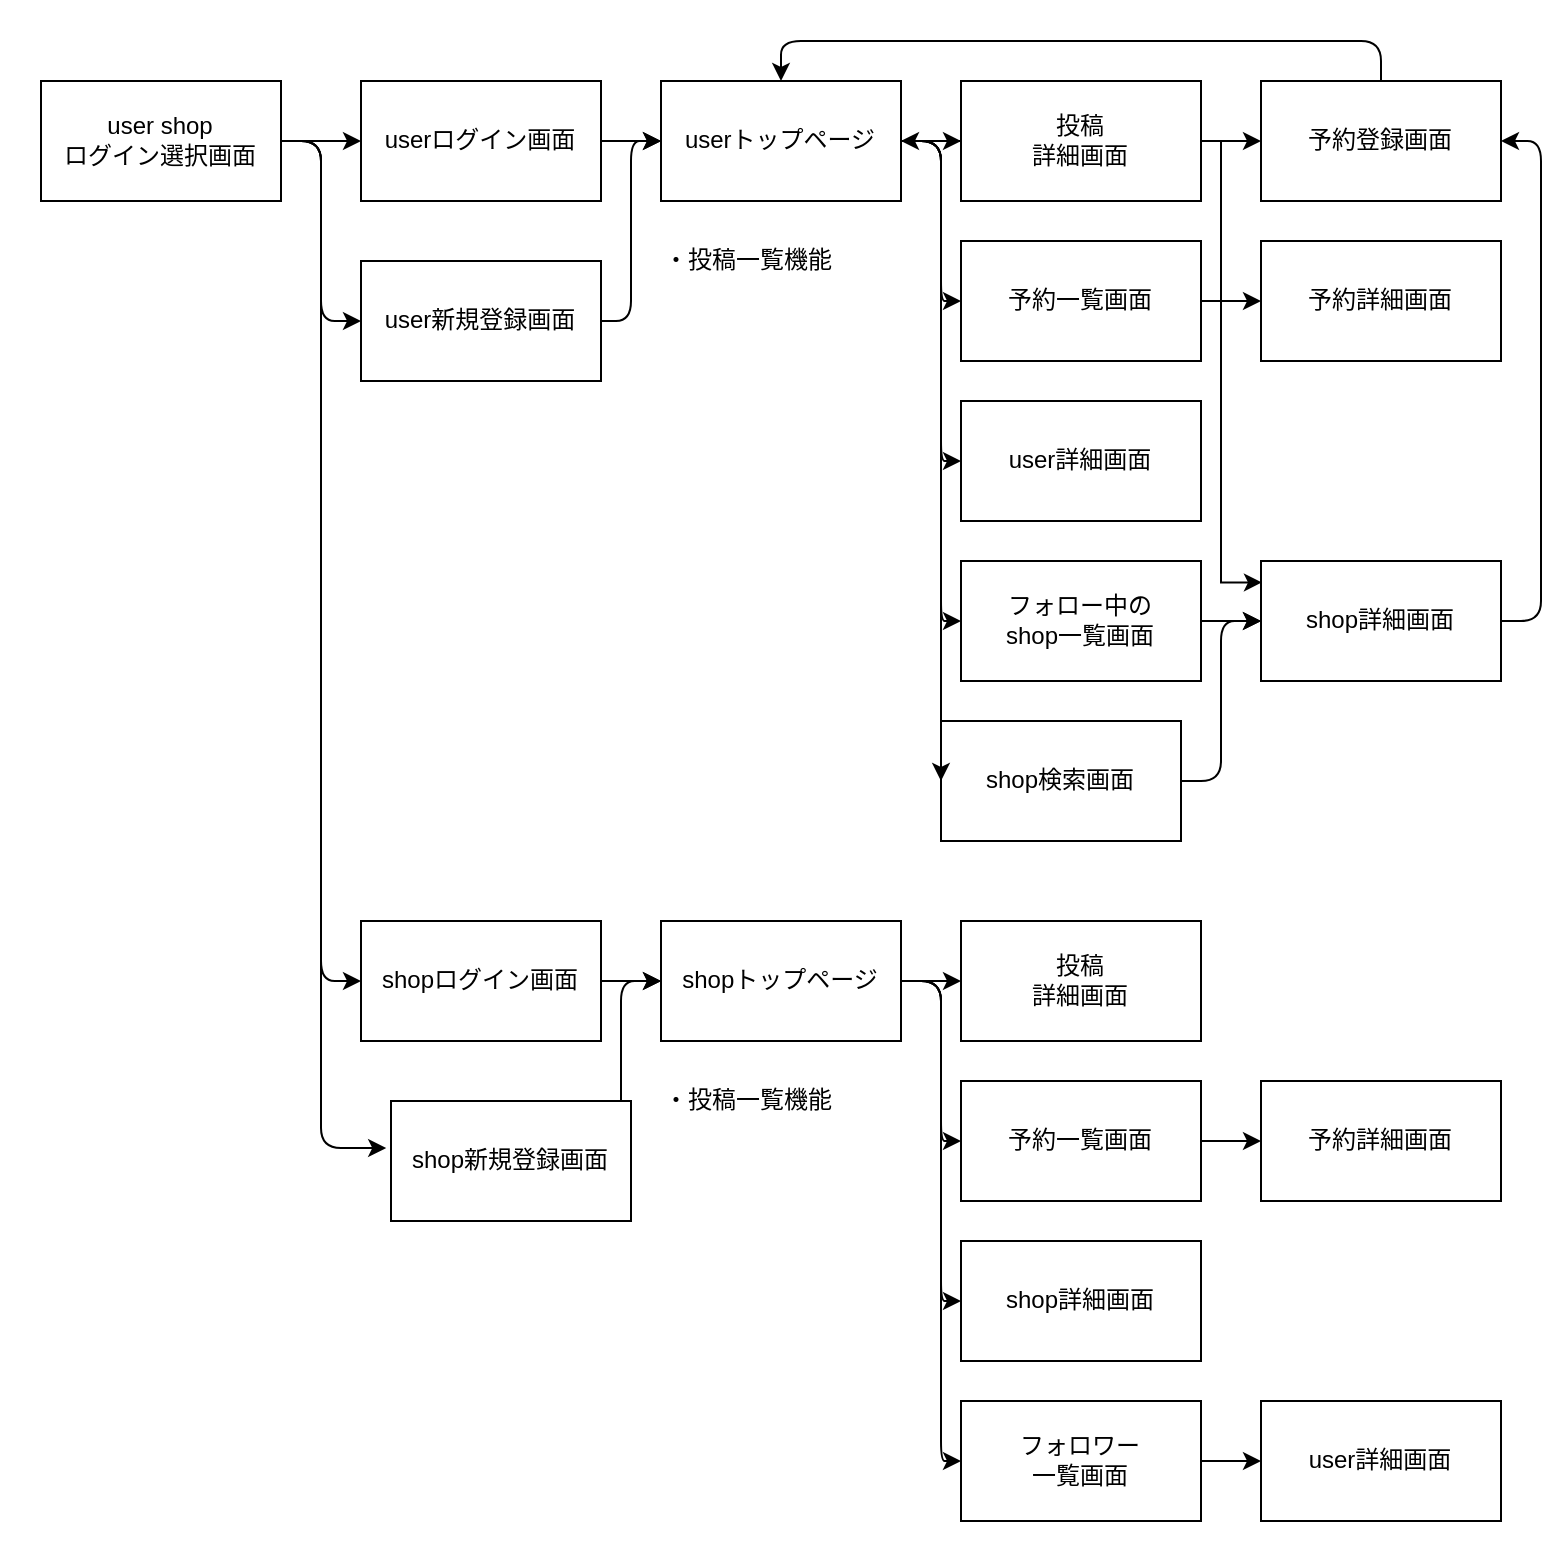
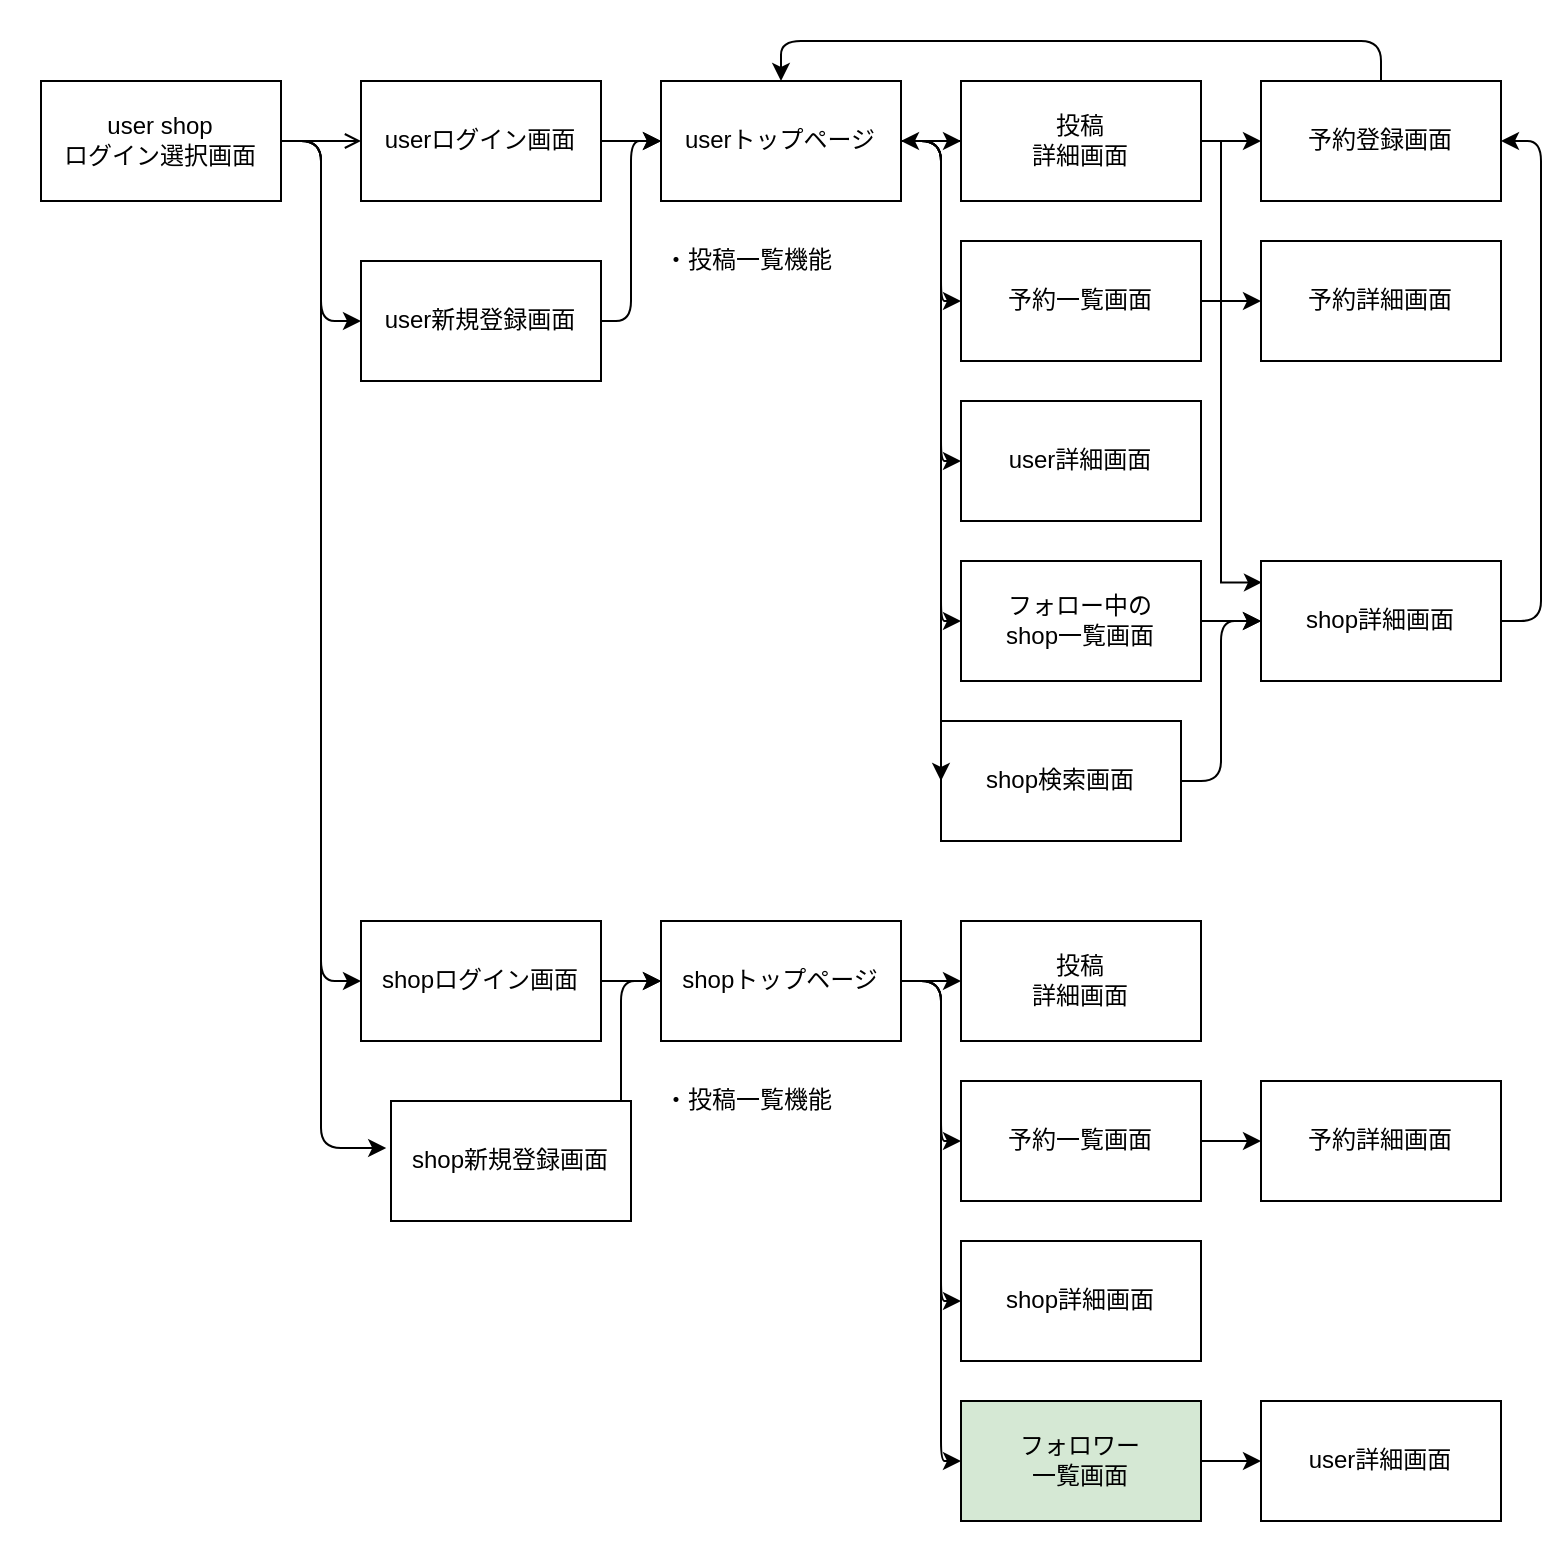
edge "user shop ログイン選択画面" -> "userログイン画面": arrowhead classic -> open
node "フォロワー 一覧画面": fillcolor #ffffff -> #d5e8d4
